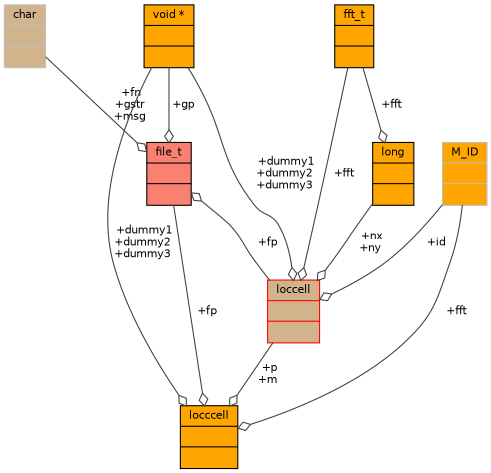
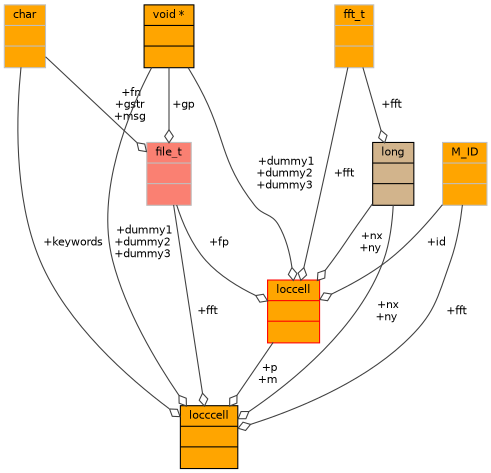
node "char": fillcolor tan -> orange
node "fft_t": color black -> grey75
node "file_t": color black -> grey75
node "long": fillcolor orange -> tan
edge "loccell" -> "file_t": reversed
edge "char" -> "locccell": added, label "+keywords"
edge "file_t" -> "locccell": label " +fp" -> " +fft"
node "loccell": fillcolor tan -> orange
edge "long" -> "locccell": added, label "+nx +ny"
